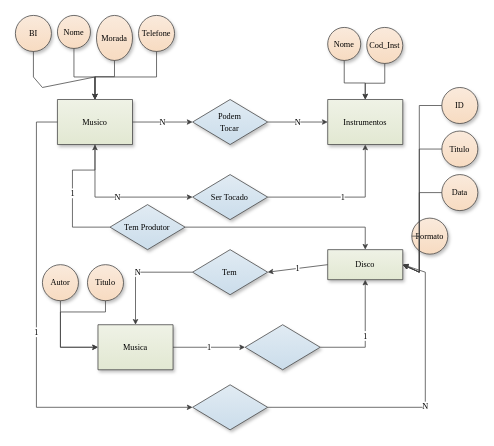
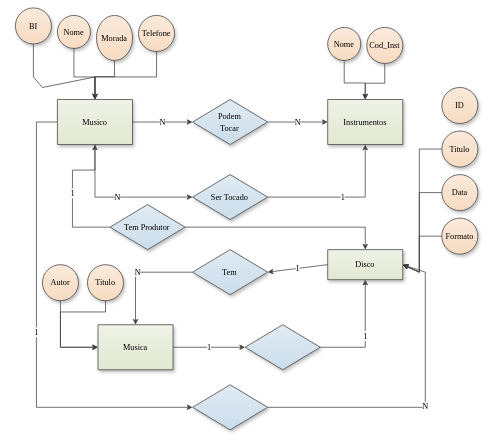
node "BI": moved (33, 33) -> (33, 26)
edge "ID" -> "Disco": removed
node "Formato": moved (429, 236) -> (459, 236)
